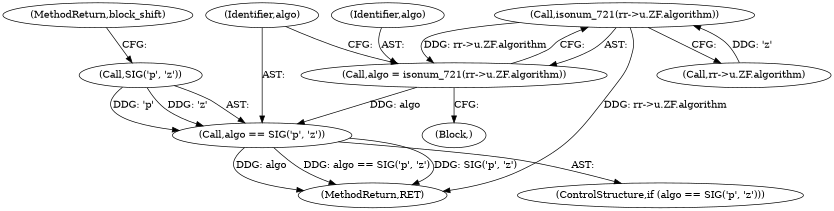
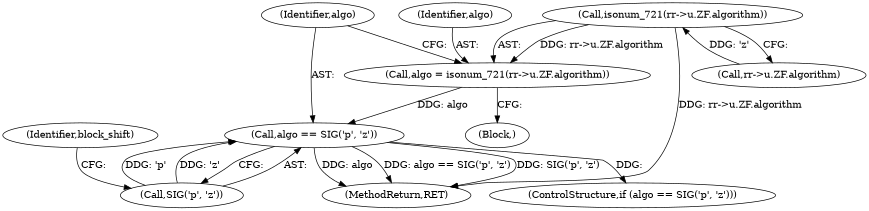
node "(MethodReturn,block_shift)": label "(MethodReturn,block_shift)" -> "(Identifier,block_shift)"
edge "(Call,algo = isonum_721(rr->u.ZF.algorithm))" -> "(Call,isonum_721(rr->u.ZF.algorithm))": removed, label "CFG:"
edge "(Call,algo == SIG('p', 'z'))" -> "(Call,SIG('p', 'z'))": added, label "CFG:"
edge "(Call,algo == SIG('p', 'z'))" -> "(ControlStructure,if (algo == SIG('p', 'z')))": label "AST: " -> "DDG: "
